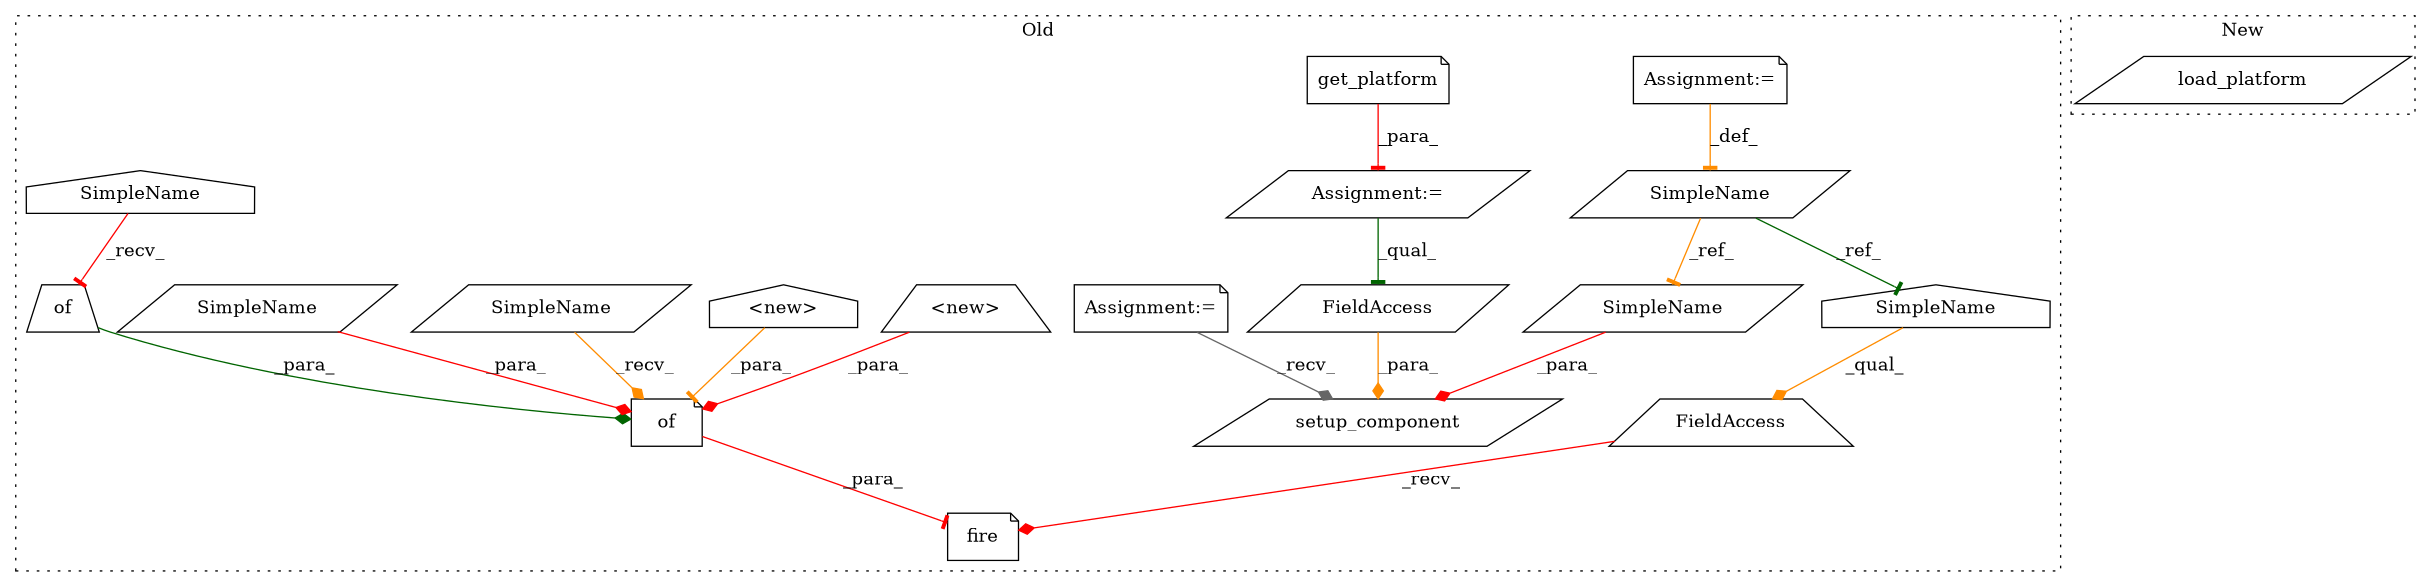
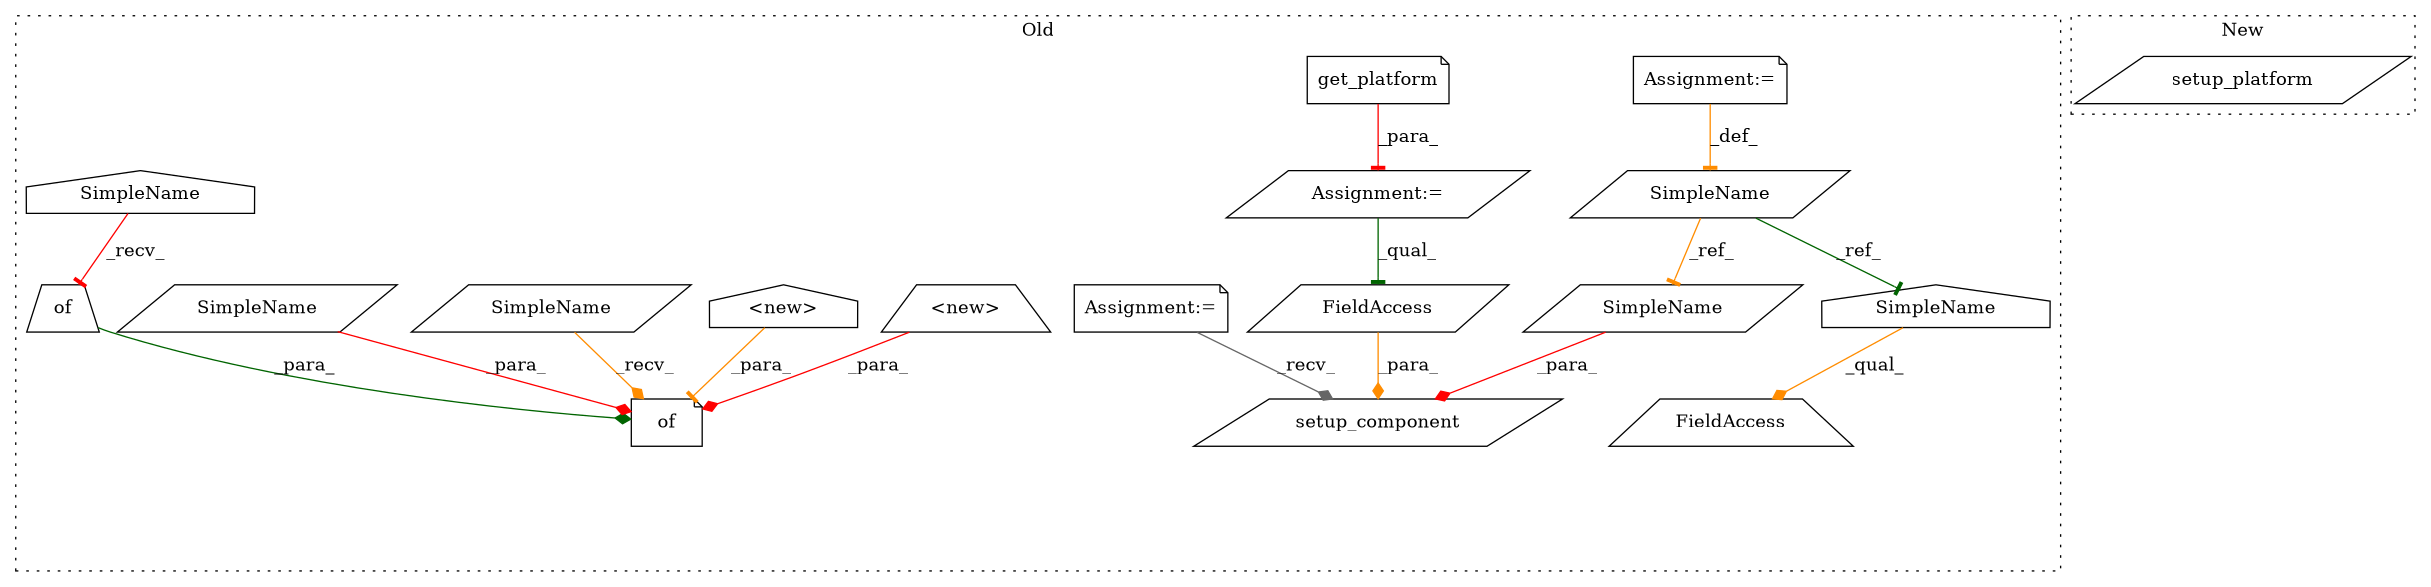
node "load_platform": label "load_platform" -> "setup_platform"
node "fire": removed
